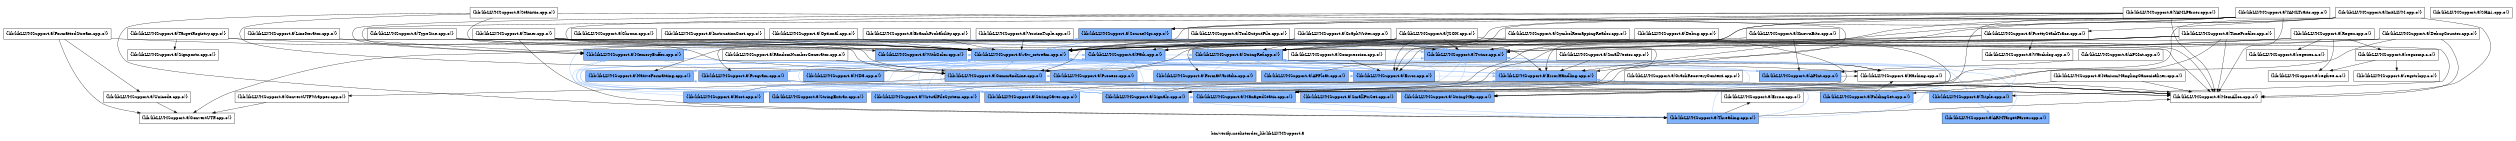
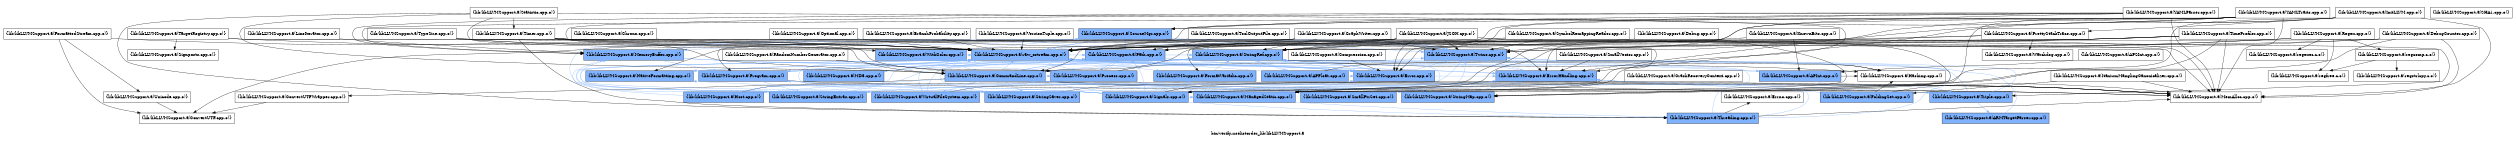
edge "{lib/libLLVMSupport.a(Statistic.cpp.o)}" -> "{lib/libLLVMSupport.a(Timer.cpp.o)}": added
node "{lib/libLLVMSupport.a(InstructionCost.cpp.o)}": removed
edge "{lib/libLLVMSupport.a(VirtualFileSystem.cpp.o)}" -> "{lib/libLLVMSupport.a(Error.cpp.o)}": added
